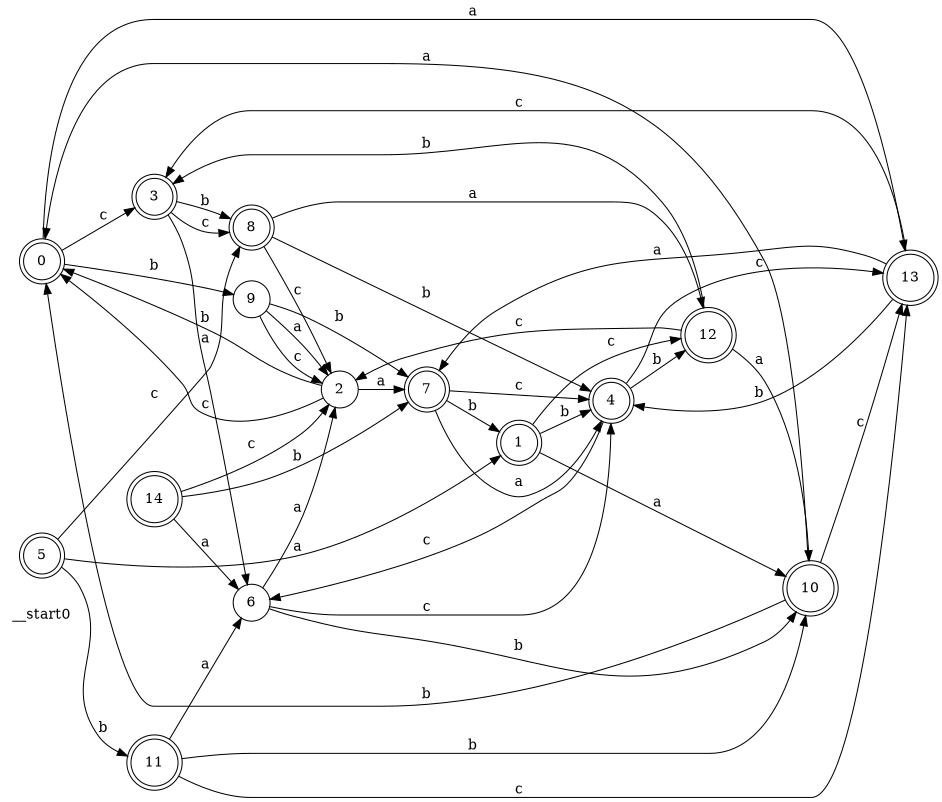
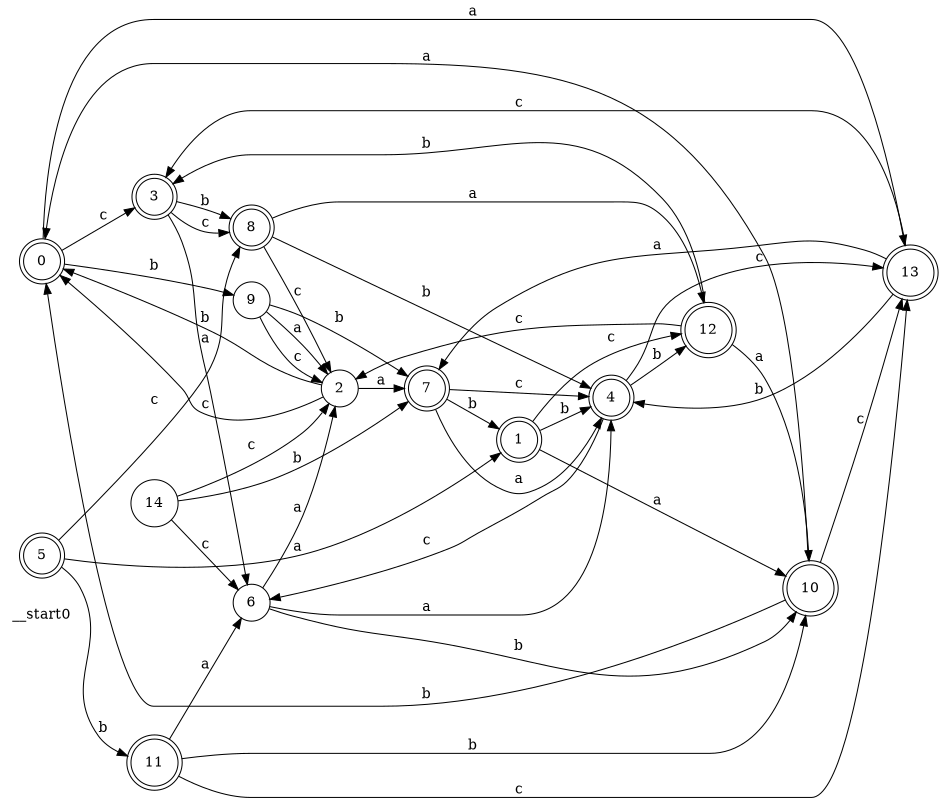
node "14": shape doublecircle -> circle
edge "14" -> "6": label "a" -> "c"
edge "6" -> "4": label "c" -> "a"
